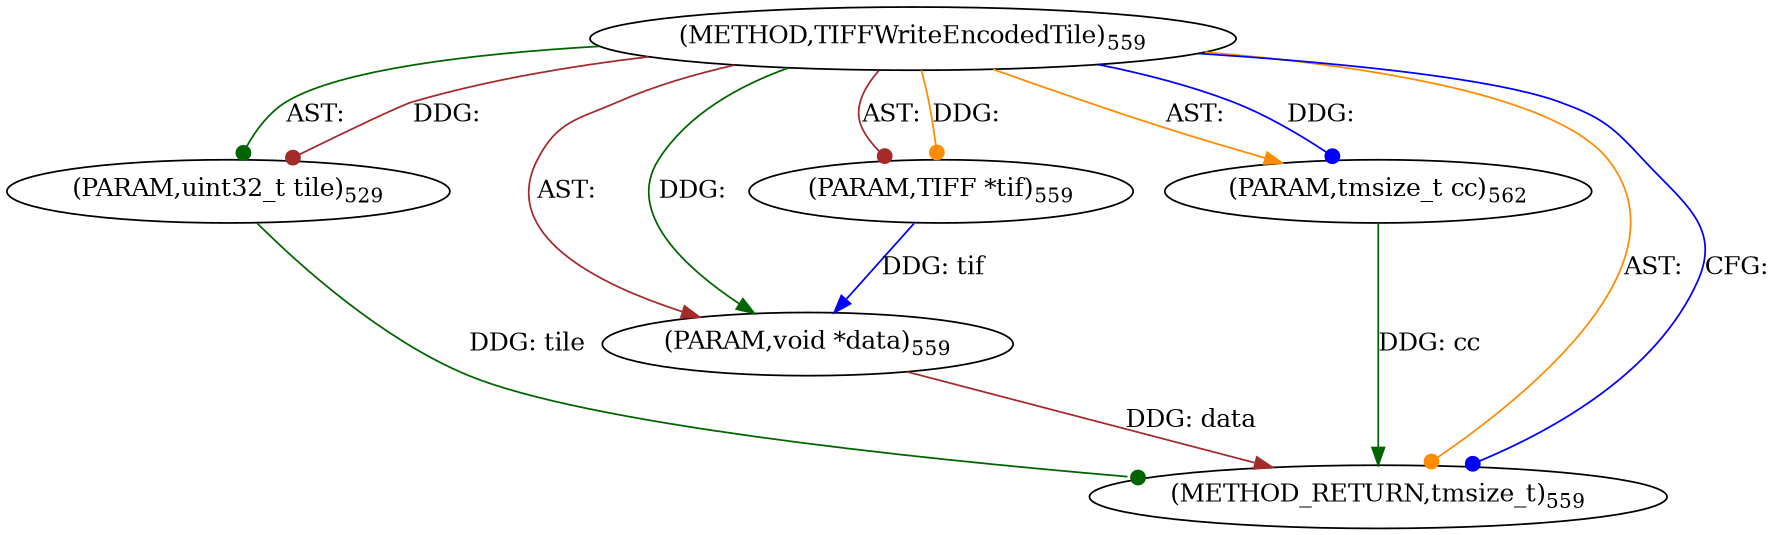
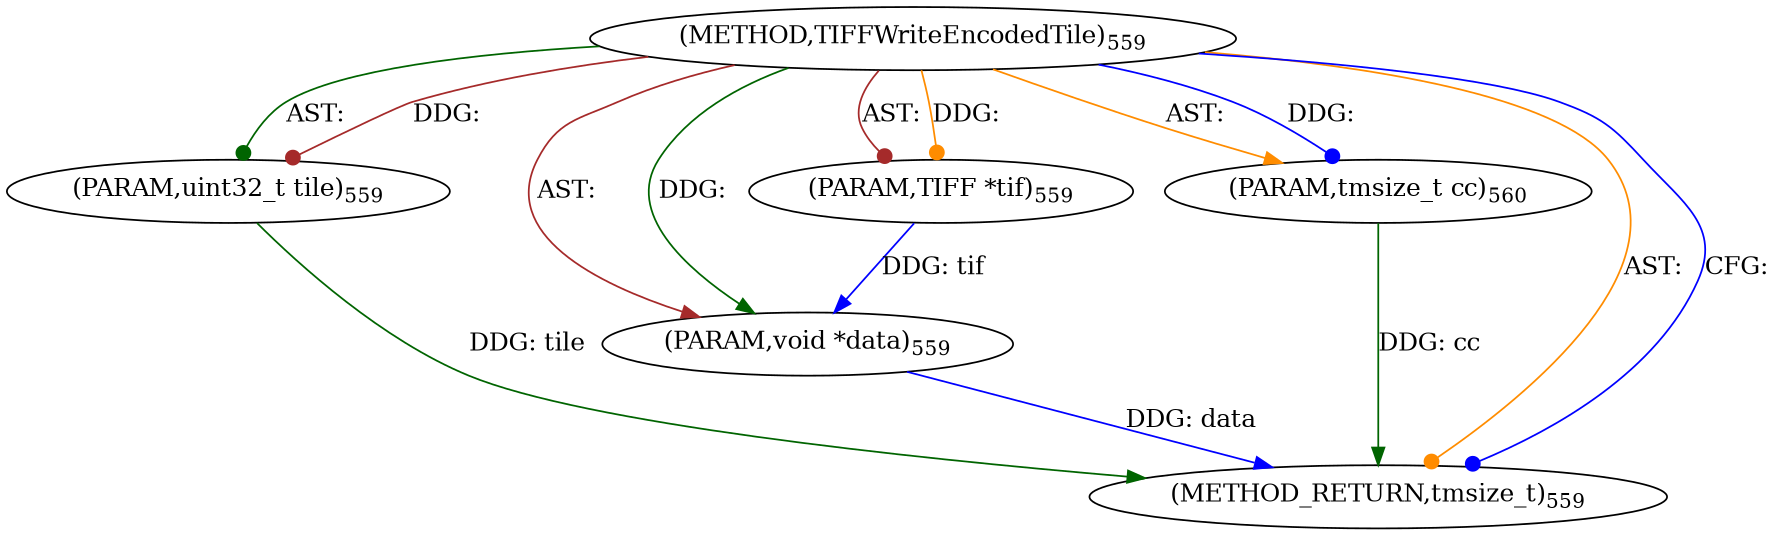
node "(PARAM,uint32_t tile)": text "529" -> "559"
node "(PARAM,tmsize_t cc)": text "562" -> "560"
edge "(PARAM,void *data)" -> "(METHOD_RETURN,tmsize_t)": color brown -> blue
edge "(PARAM,uint32_t tile)" -> "(METHOD_RETURN,tmsize_t)": arrowhead dot -> normal
